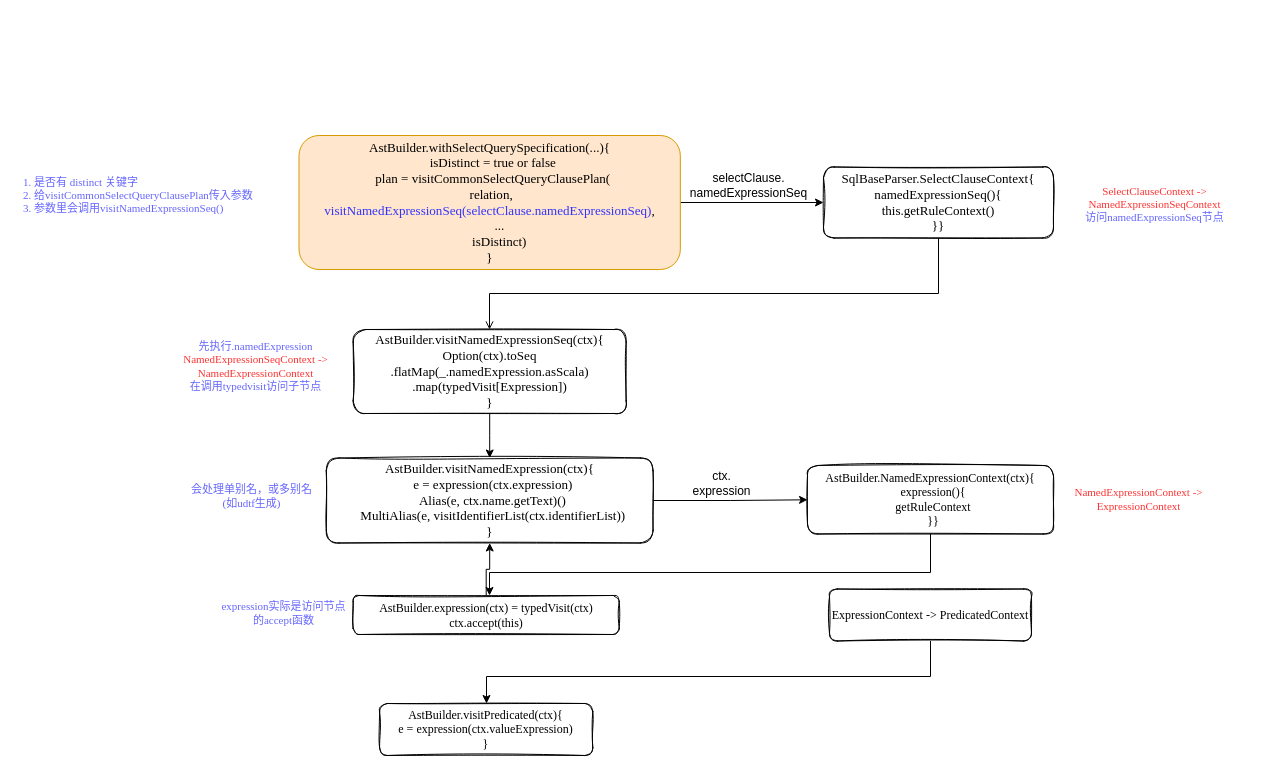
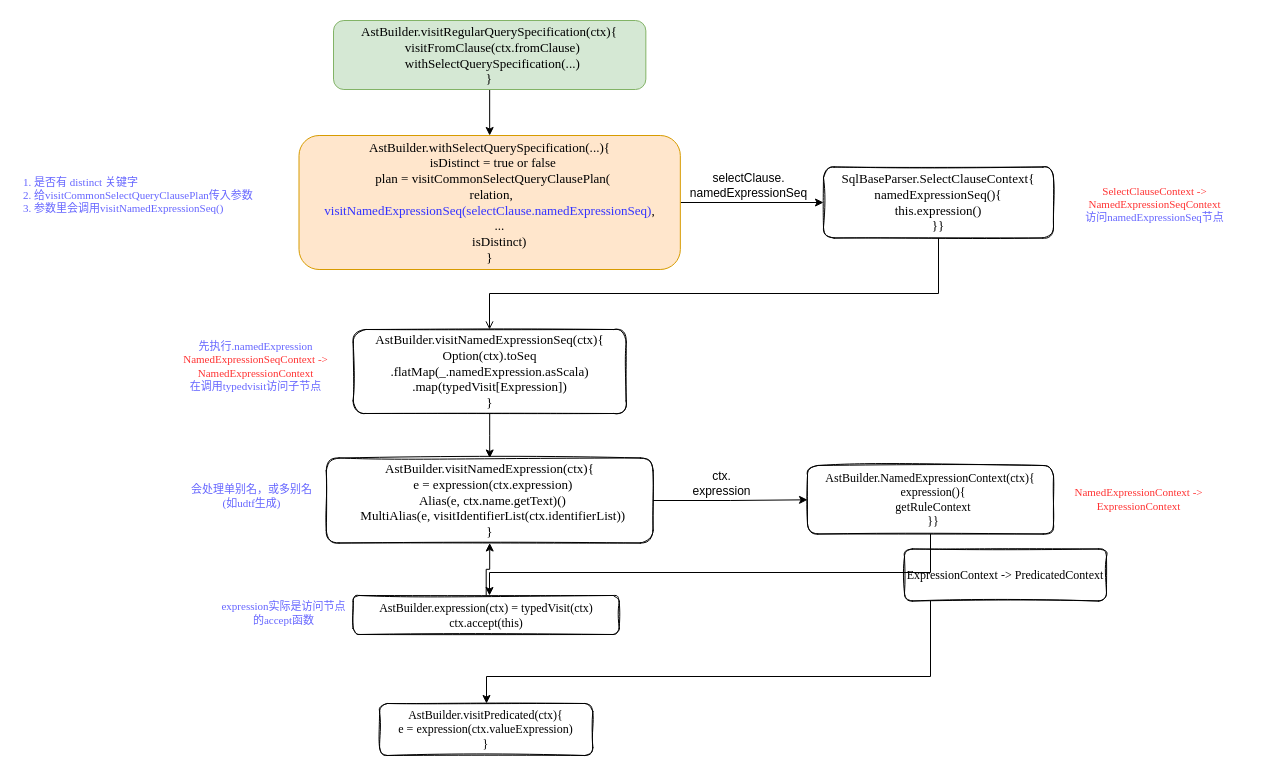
node "AstBuilder.visitRegularQuerySpecification(ctx){ visitFromClause(ctx.fromClause) withSelectQuerySpecification(...) }": added
edge "AstBuilder.visitRegularQuerySpecification(ctx){ visitFromClause(ctx.fromClause) withSelectQuerySpecification(...) }" -> "AstBuilder.withSelectQuerySpecification(...){ isDistinct = true or false plan = visitCommonSelectQueryClausePlan( relation, visitNamedExpressionSeq(selectClause.namedExpressionSeq), ... isDistinct) }": added
node "SqlBaseParser.SelectClauseContext{ namedExpressionSeq(){ this.getRuleContext() }}": label "SqlBaseParser.SelectClauseContext{ namedExpressionSeq(){ this.getRuleContext() }}" -> "SqlBaseParser.SelectClauseContext{ namedExpressionSeq(){ this.expression() }}"
node "ExpressionContext -> PredicatedContext": moved (931, 615) -> (1006, 575)
